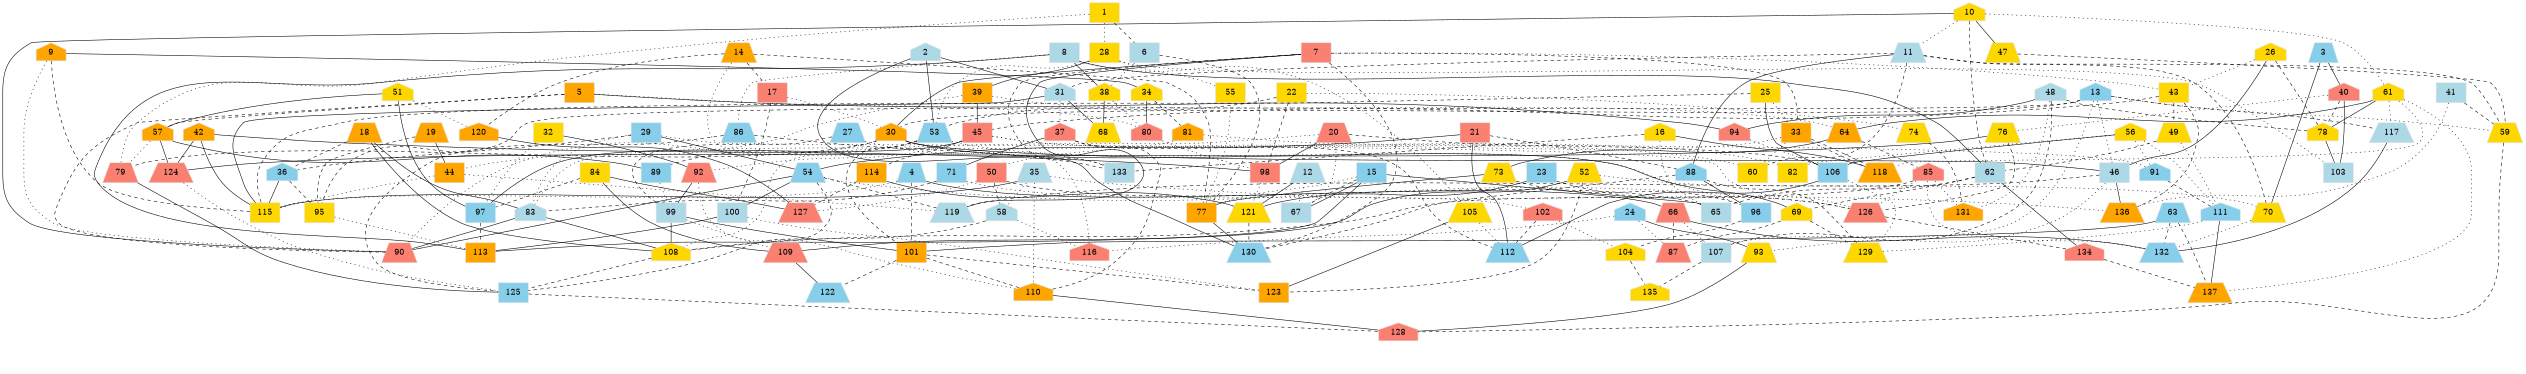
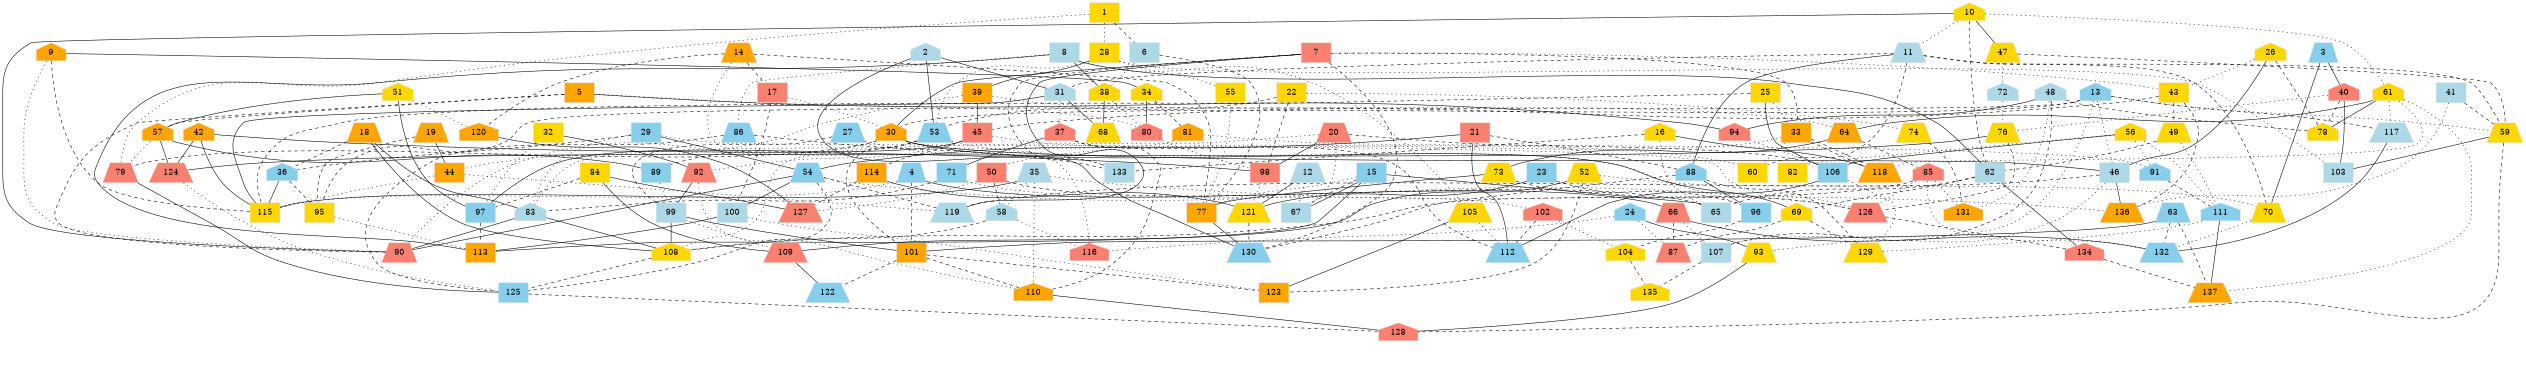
node "72": added
edge "45" -- "82": removed
edge "78" -- "103": now "59" -- "103"
